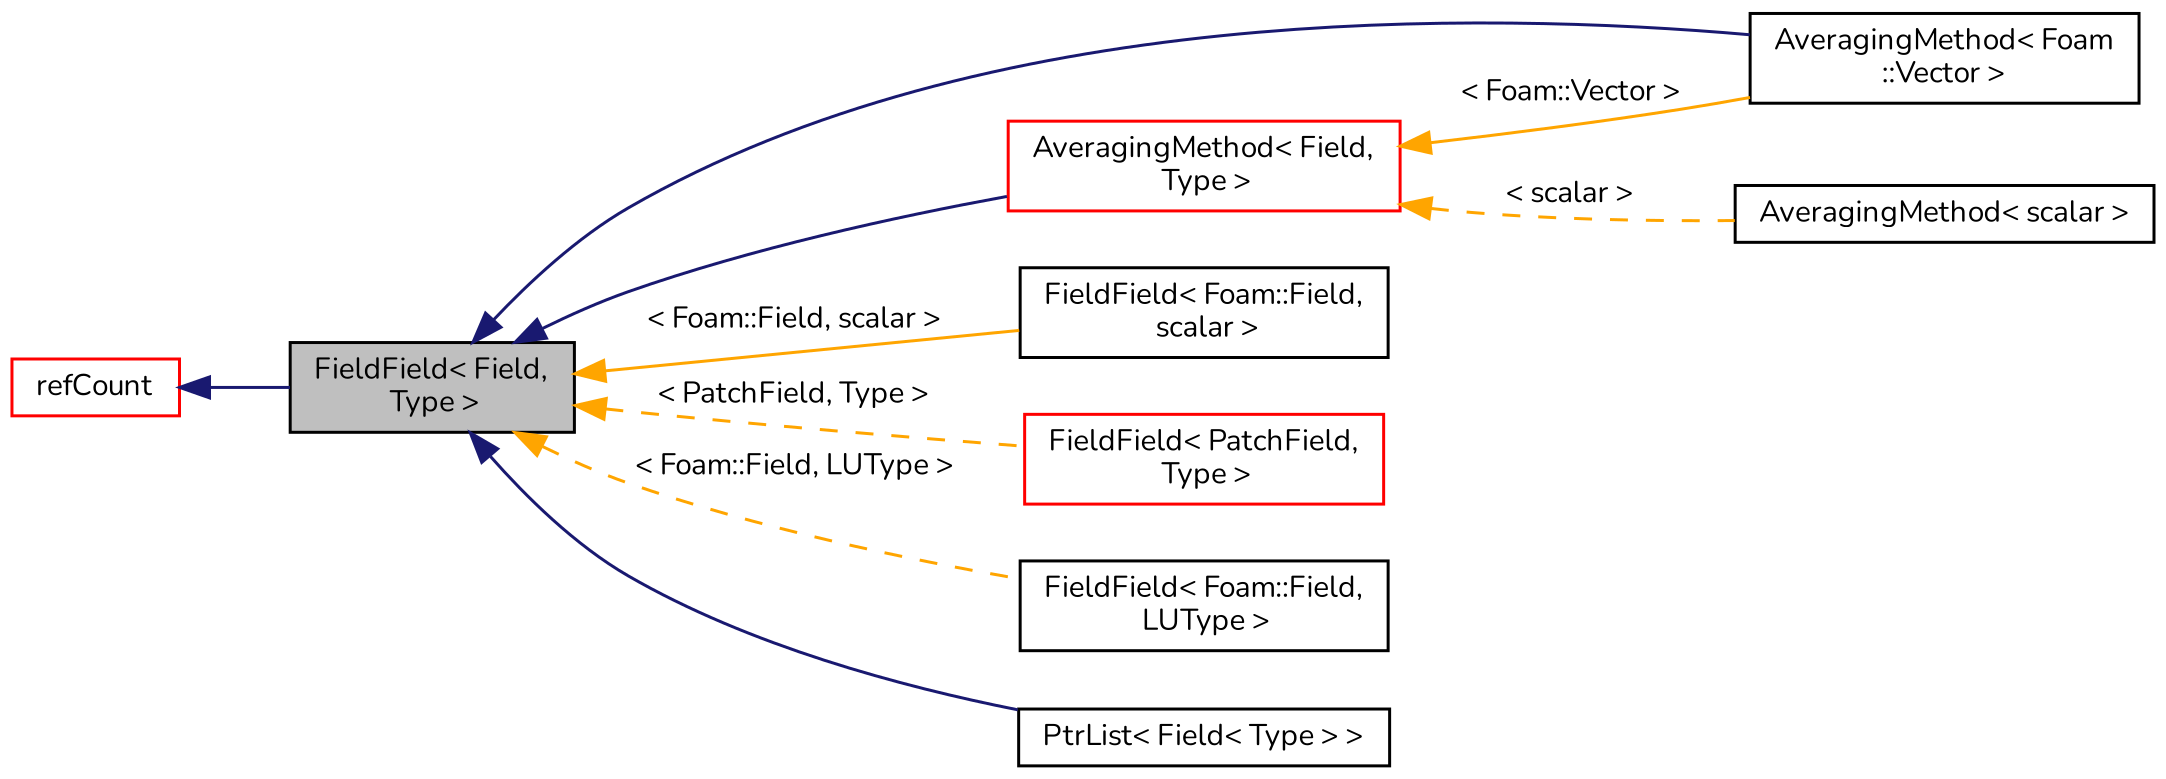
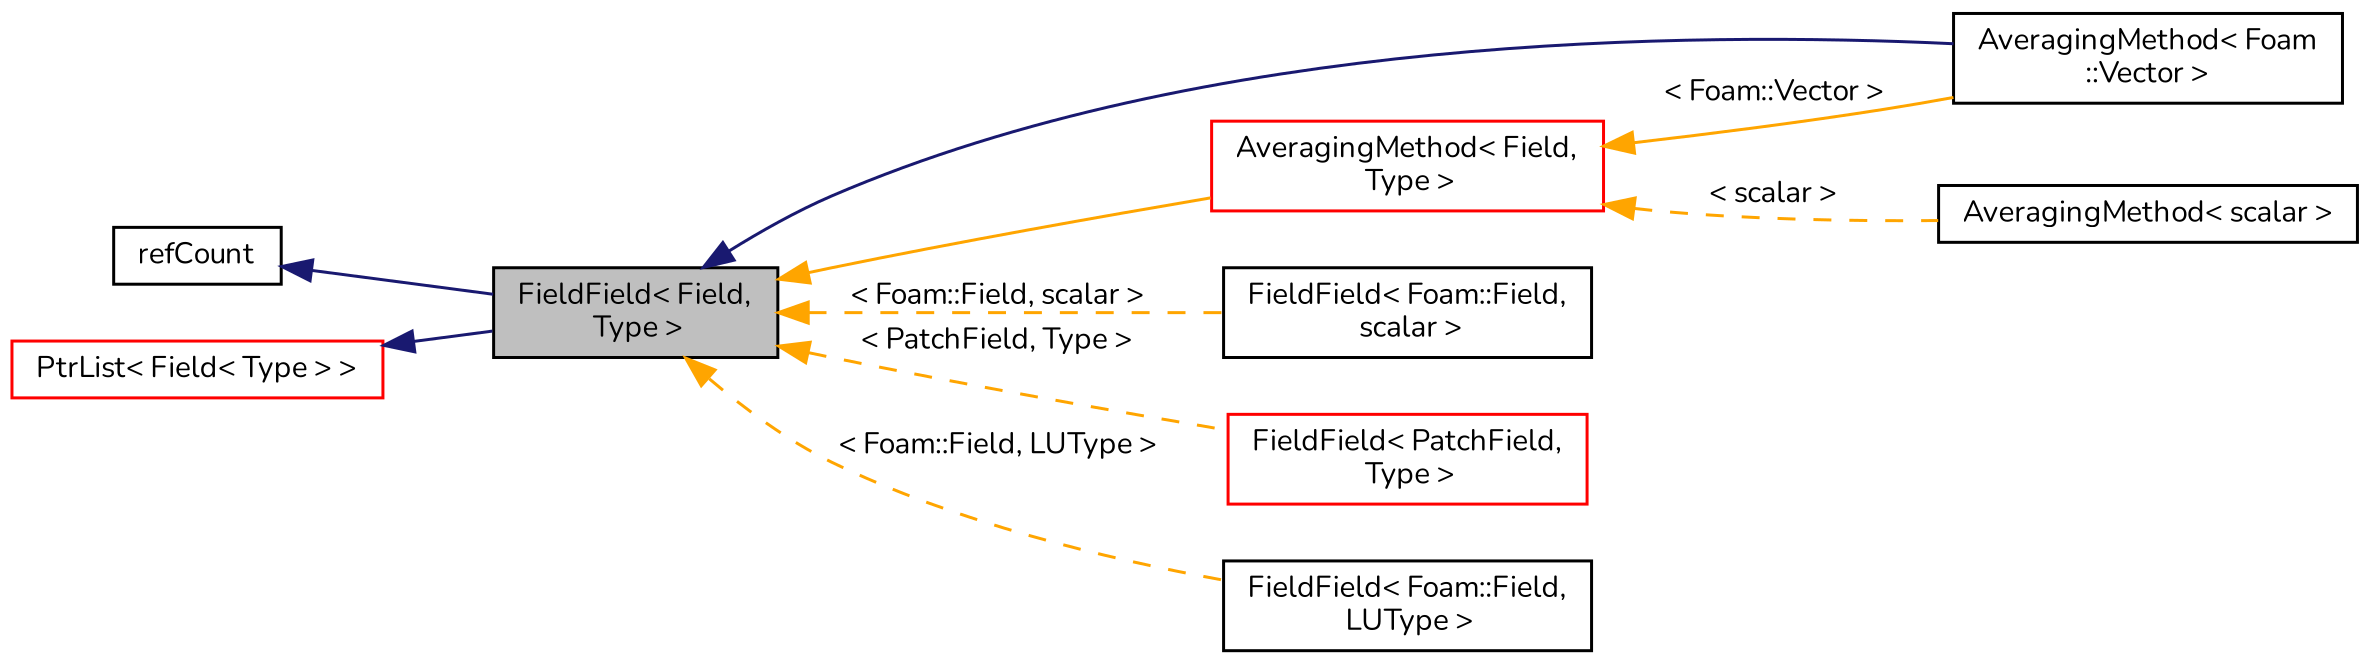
edge "AveragingMethod< Field, Type >" -> "FieldField< Field, Type >": color midnightblue -> orange
edge "FieldField< Foam::Field, scalar >" -> "FieldField< Field, Type >": style solid -> dashed
node "refCount": color red -> black
edge "PtrList< Field< Type > >" -> "FieldField< Field, Type >": reversed
node "PtrList< Field< Type > >": color black -> red
